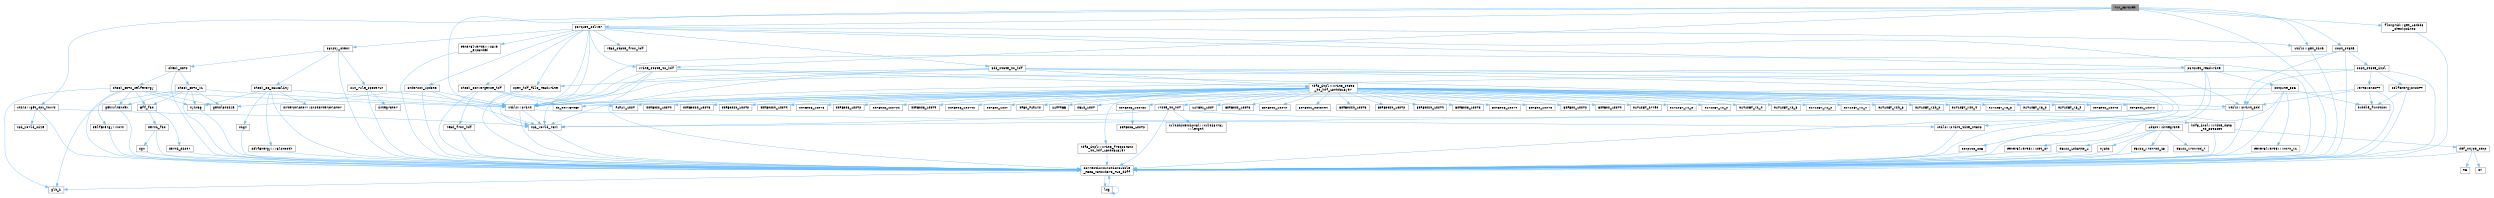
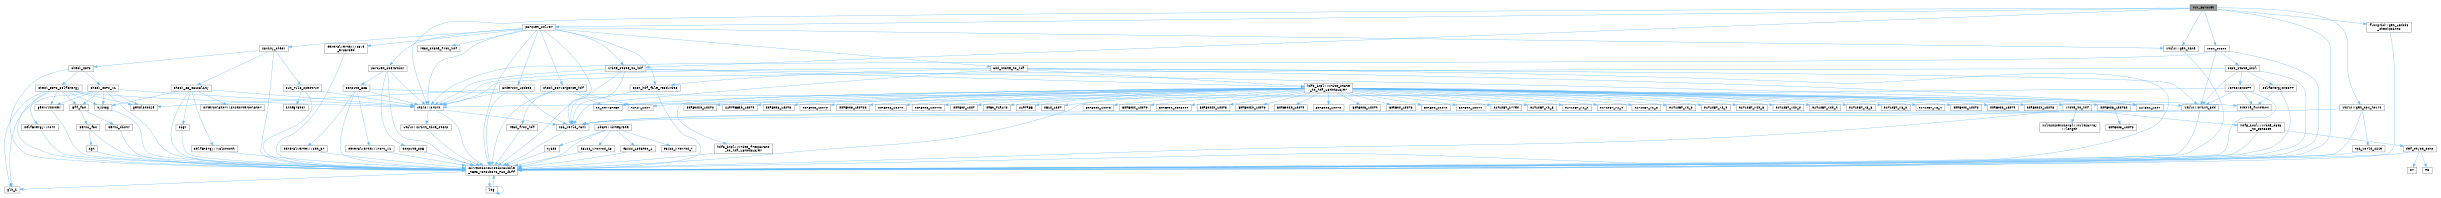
node "parquet_readWrite": label "parquet_readWrite" -> "parquet_iteration"
edge "add_state_to_hdf" -> "utils::print_time_stamp": now "add_state_to_hdf" -> "LAMBDA_LIST"
node "FFREQS2b_LISTt": label "FFREQS2b_LISTt" -> "HARTREE2b_LISTt"
node "FFREQS2_LISTa": removed
edge "mpi_world_size" -> "correctionFunctionBubble _REG3_Matsubara_PHS_diff": added
